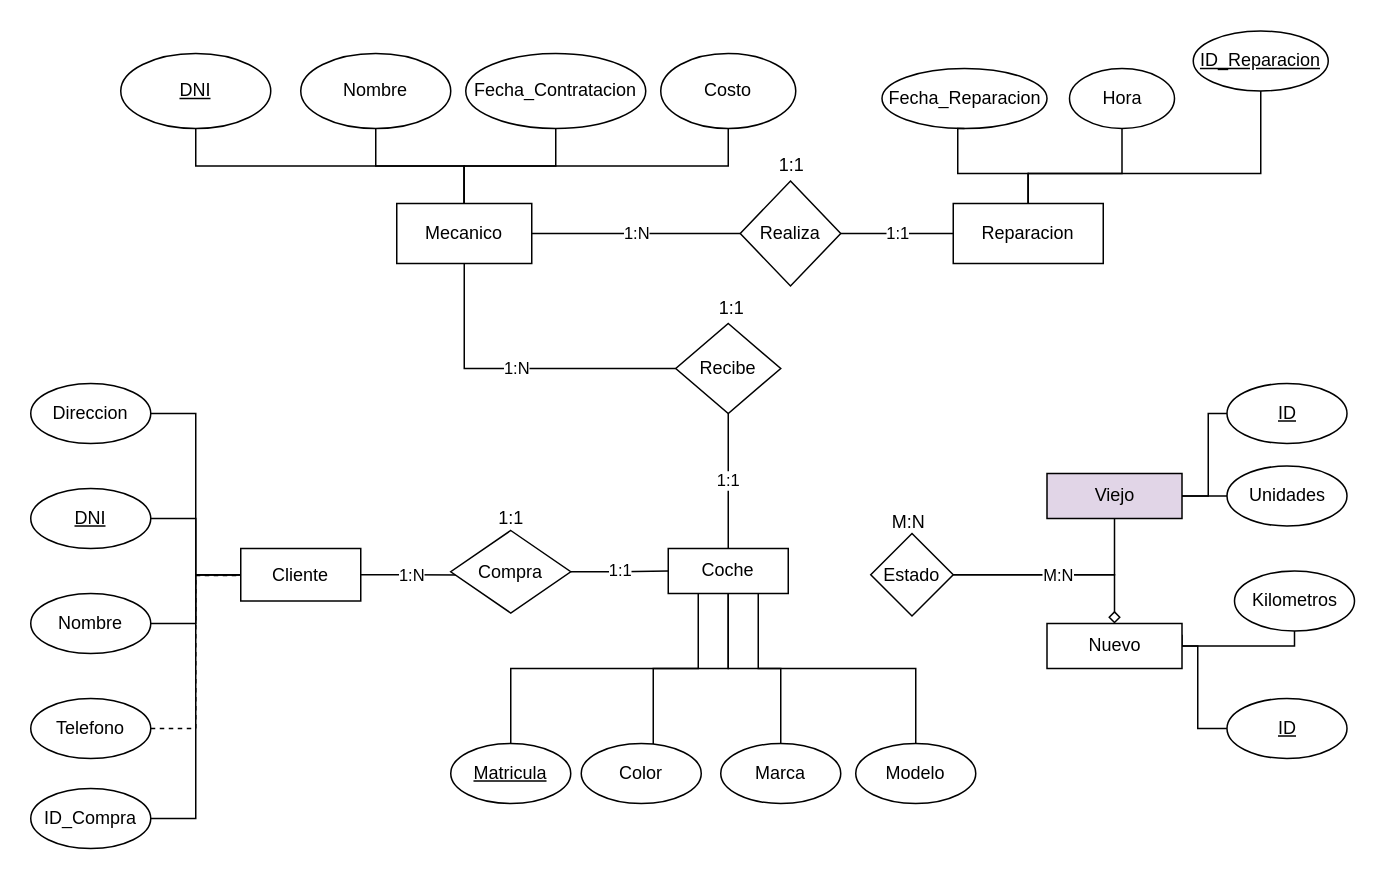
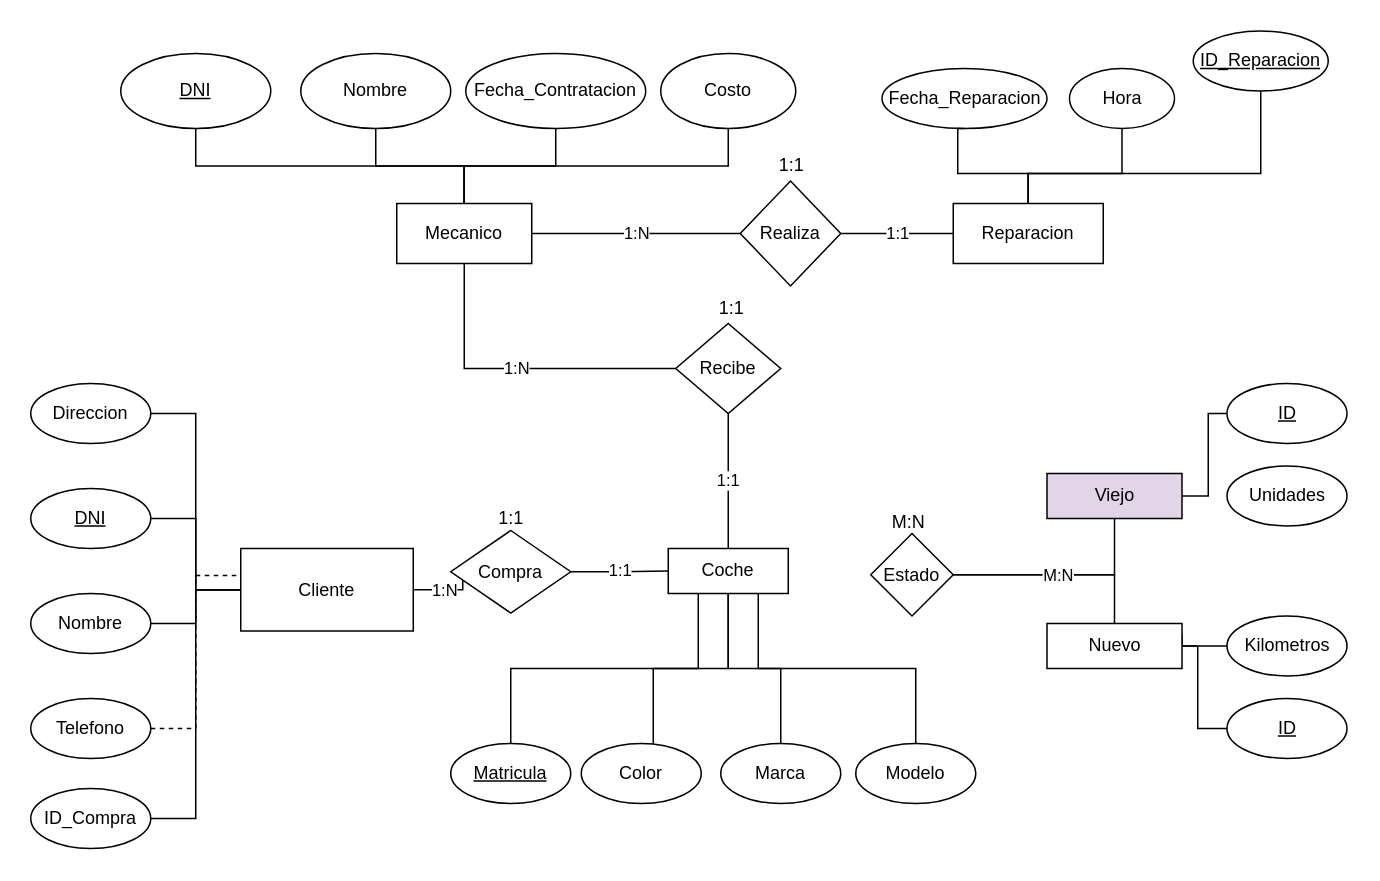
edge "Viejo" -- "Unidades": removed
node "Cliente": size 120x53 -> 173x83
node "Kilometros": moved (1295, 601) -> (1287, 646)
edge "Estado" -> "Nuevo": arrowhead diamond -> none
